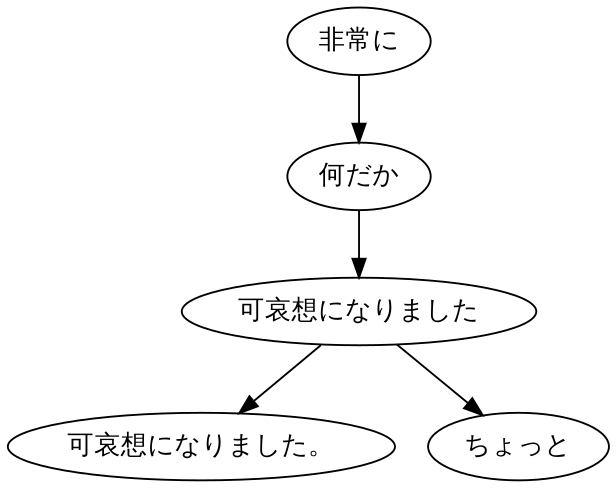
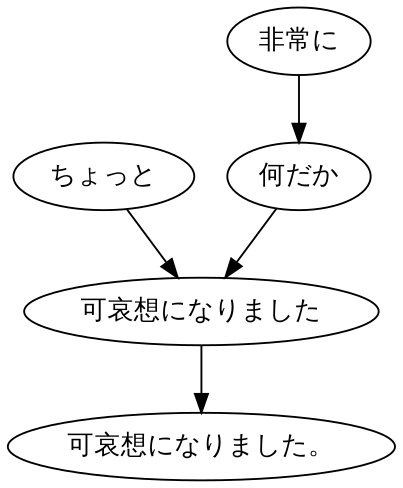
edge "可哀想になりました" -> "ちょっと": reversed
